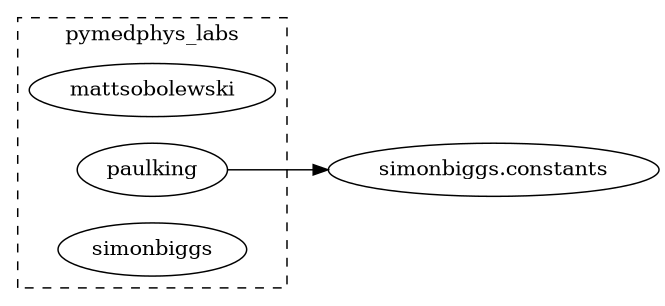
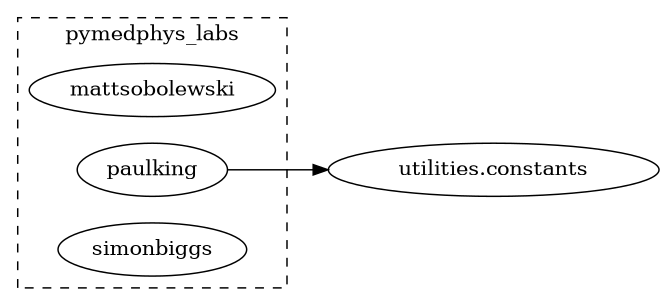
node "simonbiggs.constants": label "simonbiggs.constants" -> "utilities.constants"
